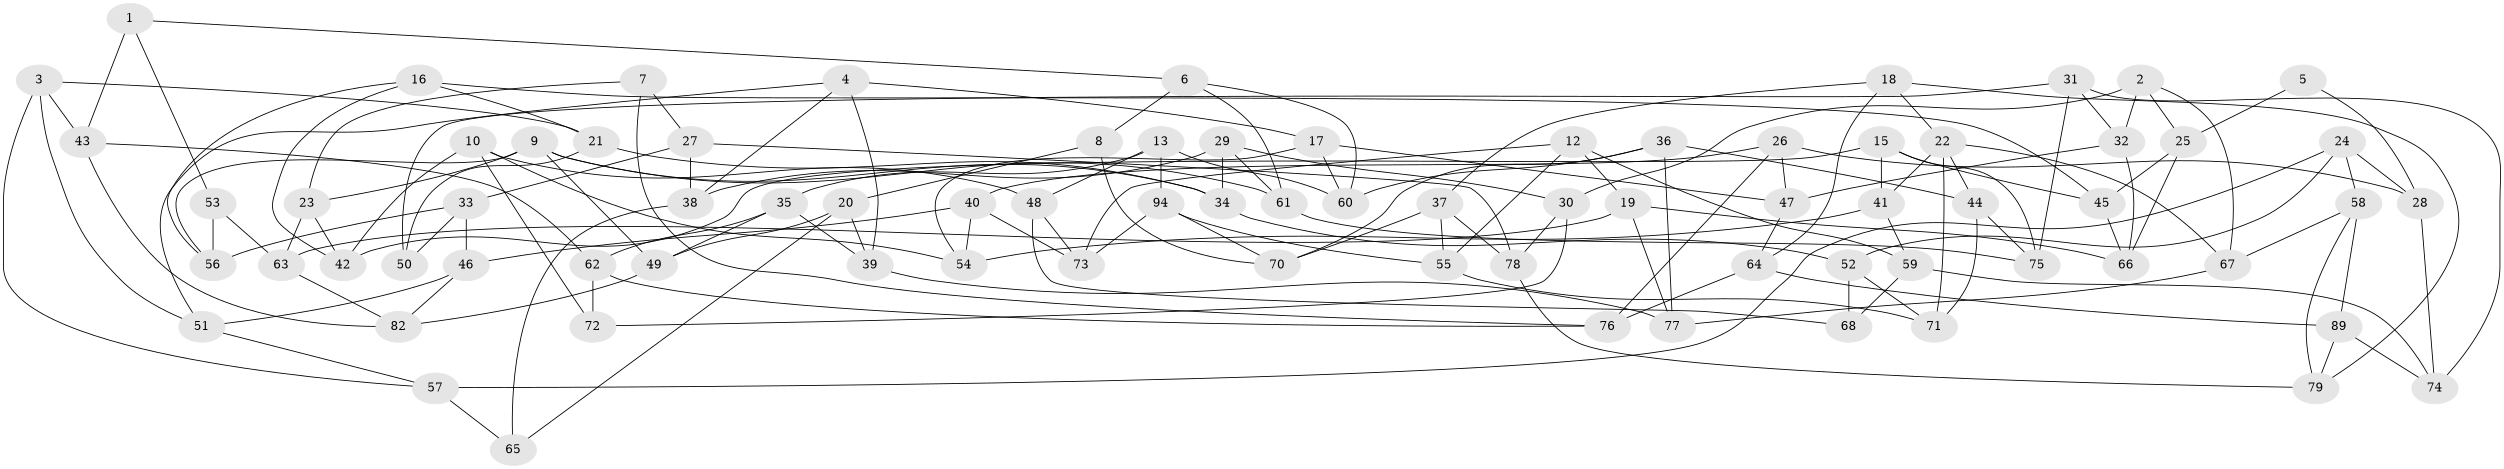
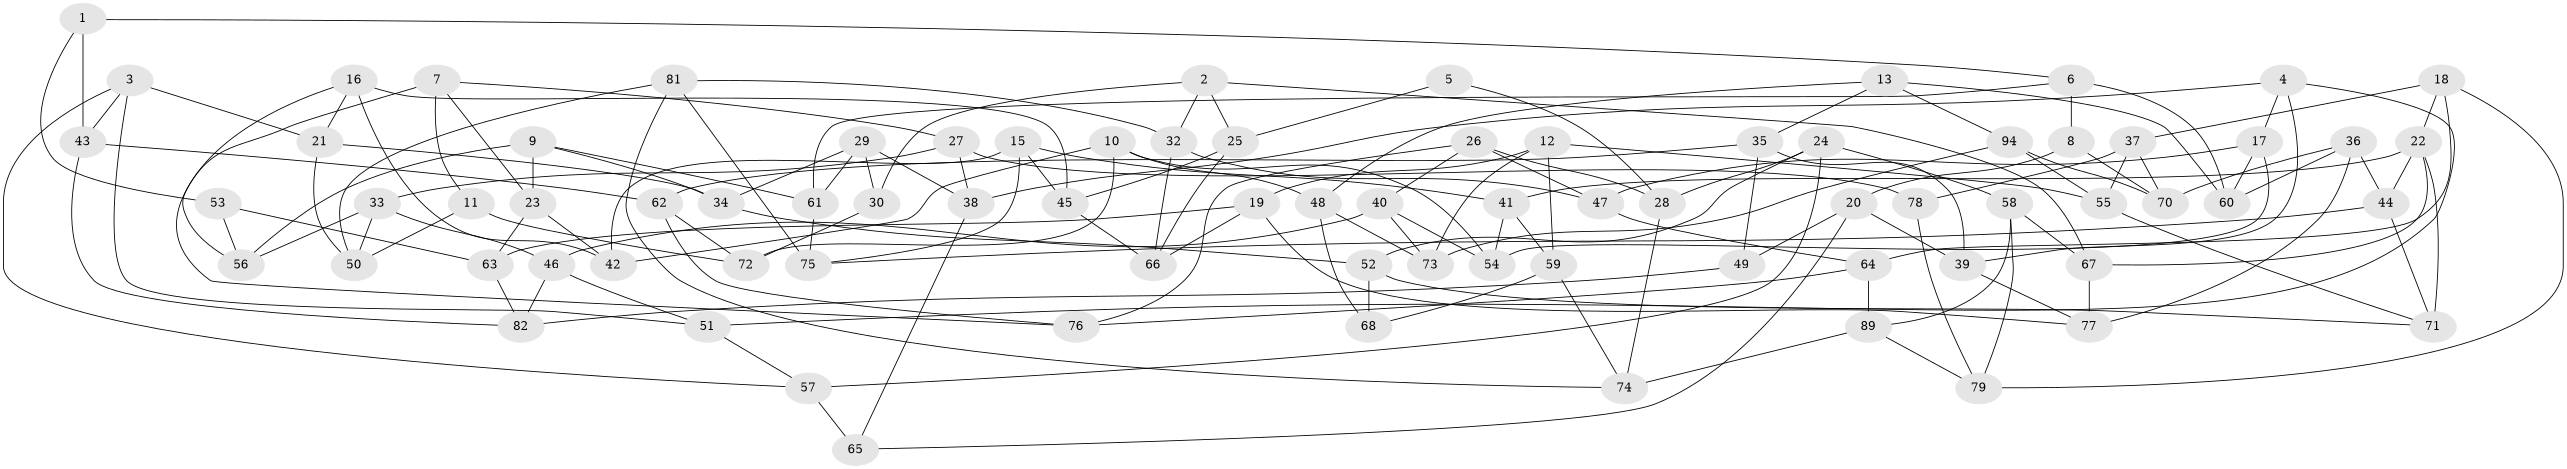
node "31": label "31" -> "81"
node "11": added
edge "9" -- "49": removed
edge "30" -- "78": removed
